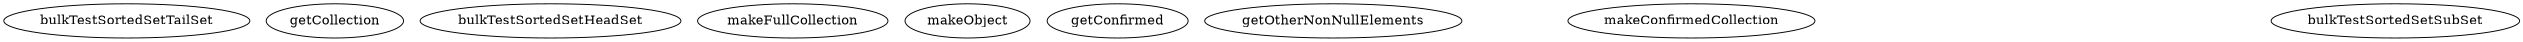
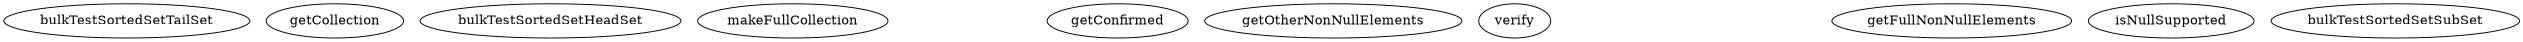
node "makeObject": removed
node "verify": added
node "makeConfirmedCollection": removed
node "getFullNonNullElements": added
node "isNullSupported": added
